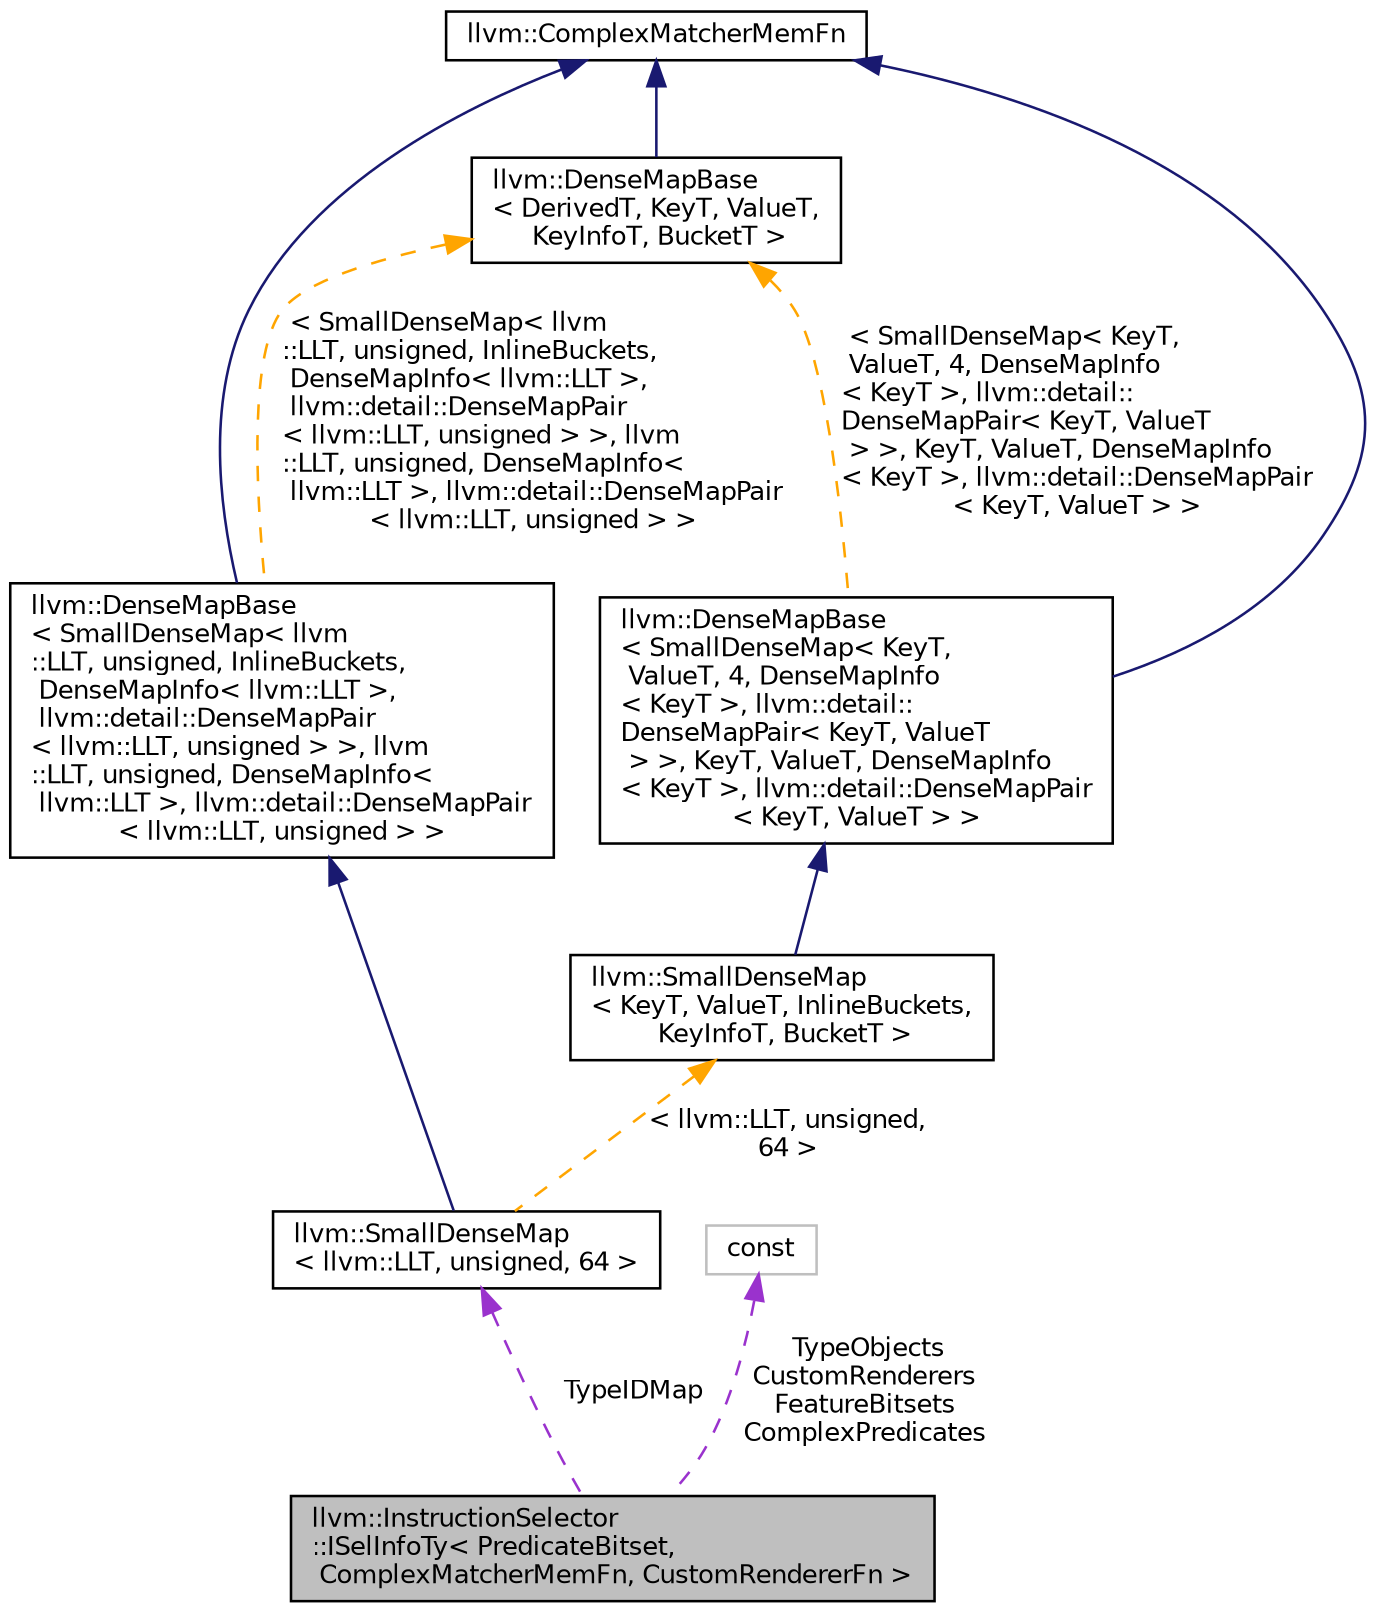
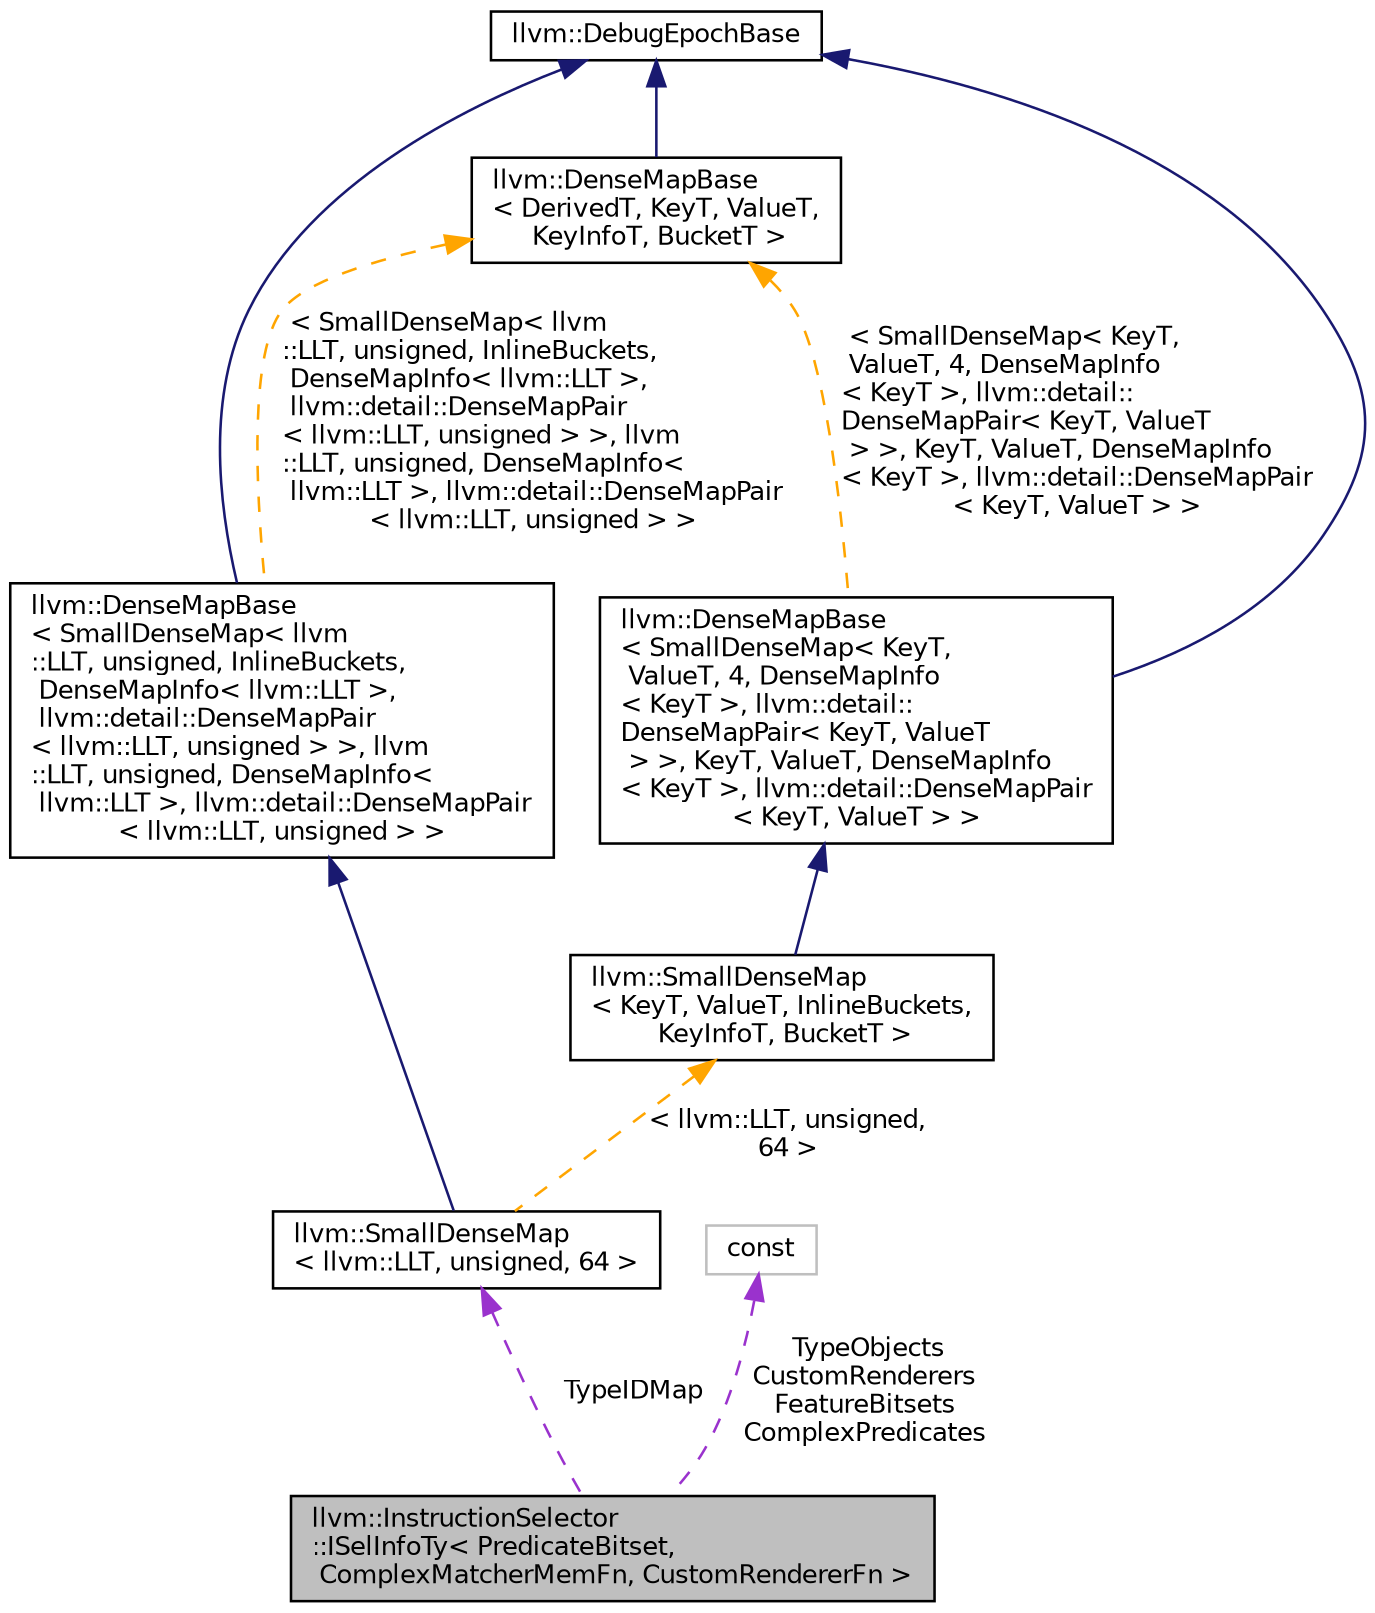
node "llvm::ComplexMatcherMemFn": label "llvm::ComplexMatcherMemFn" -> "llvm::DebugEpochBase"
